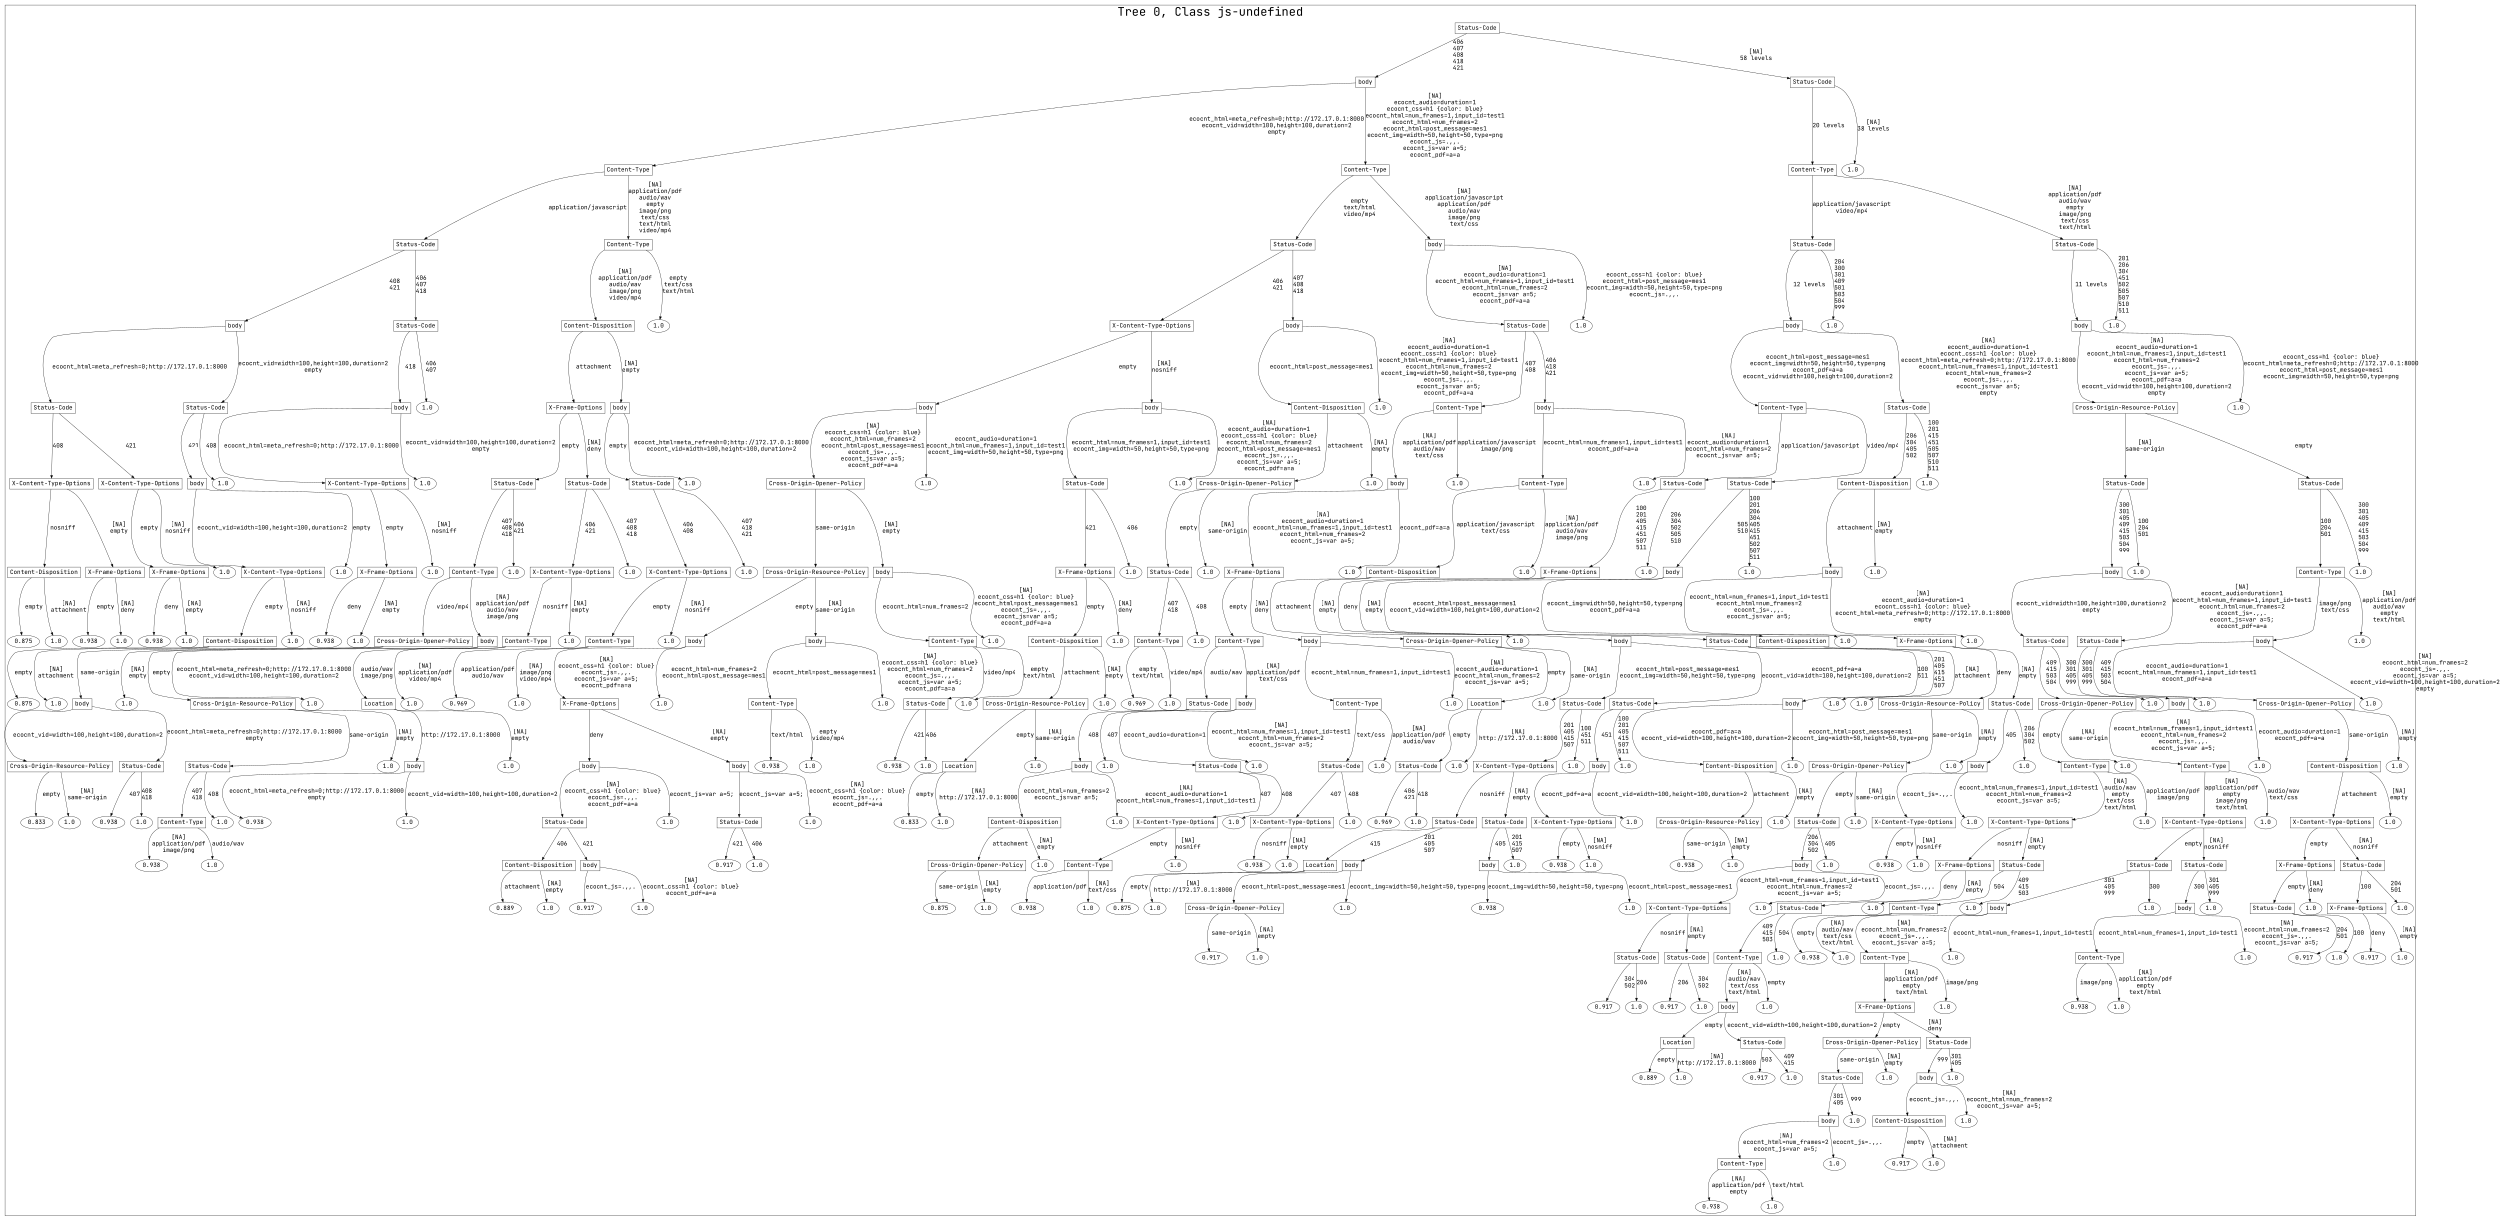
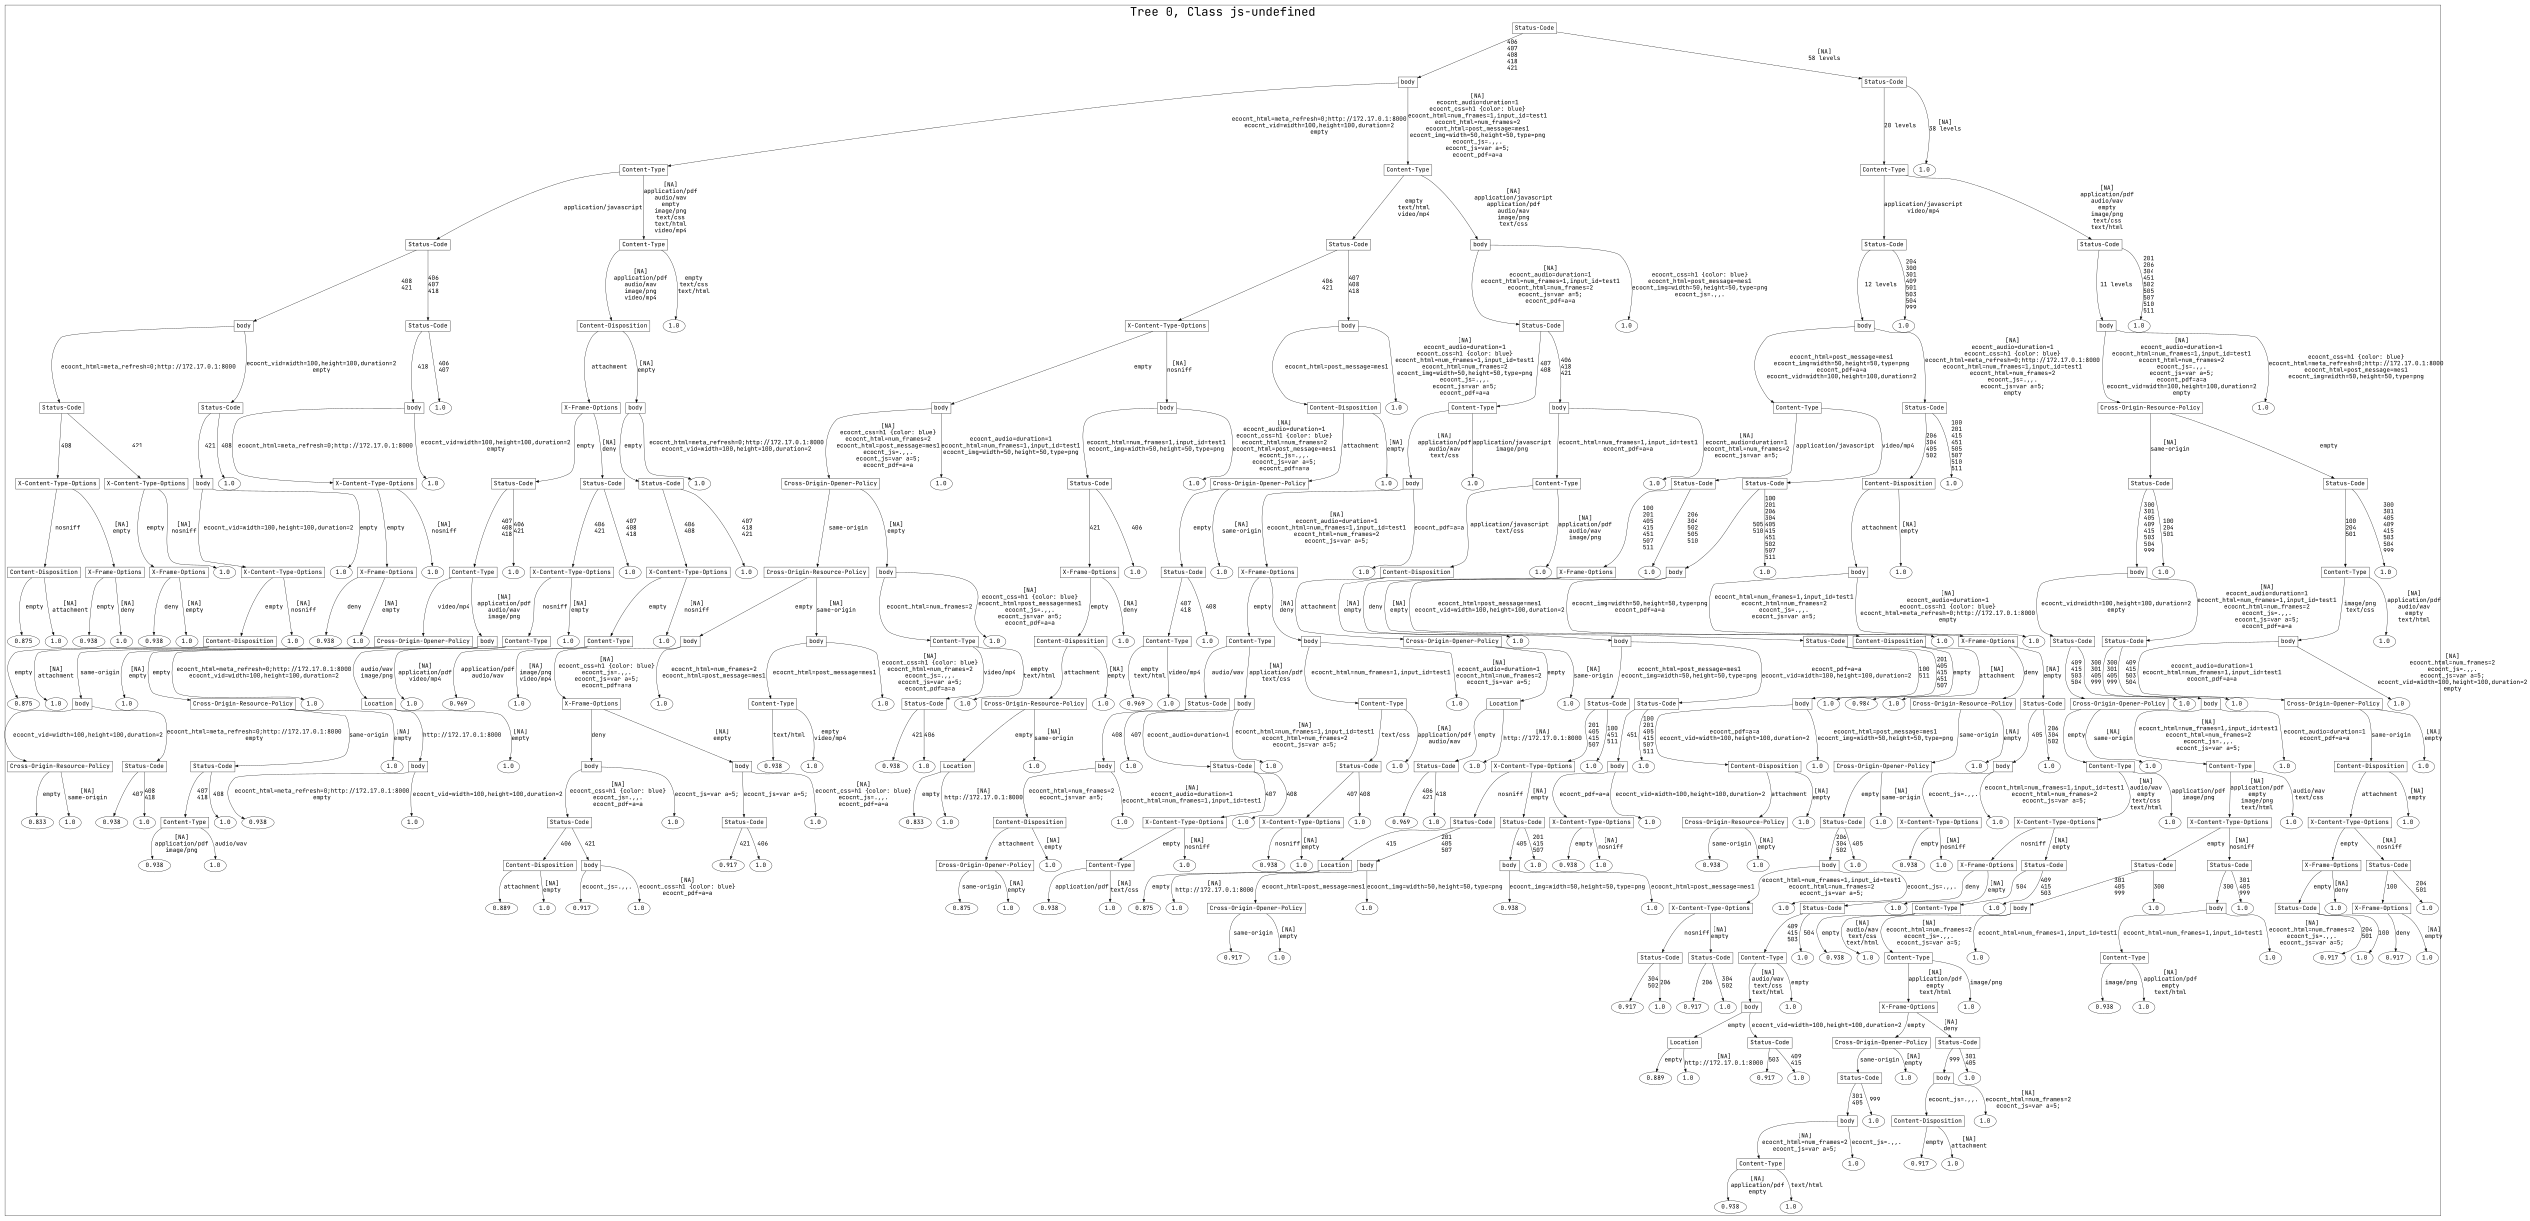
node "0.984": added
